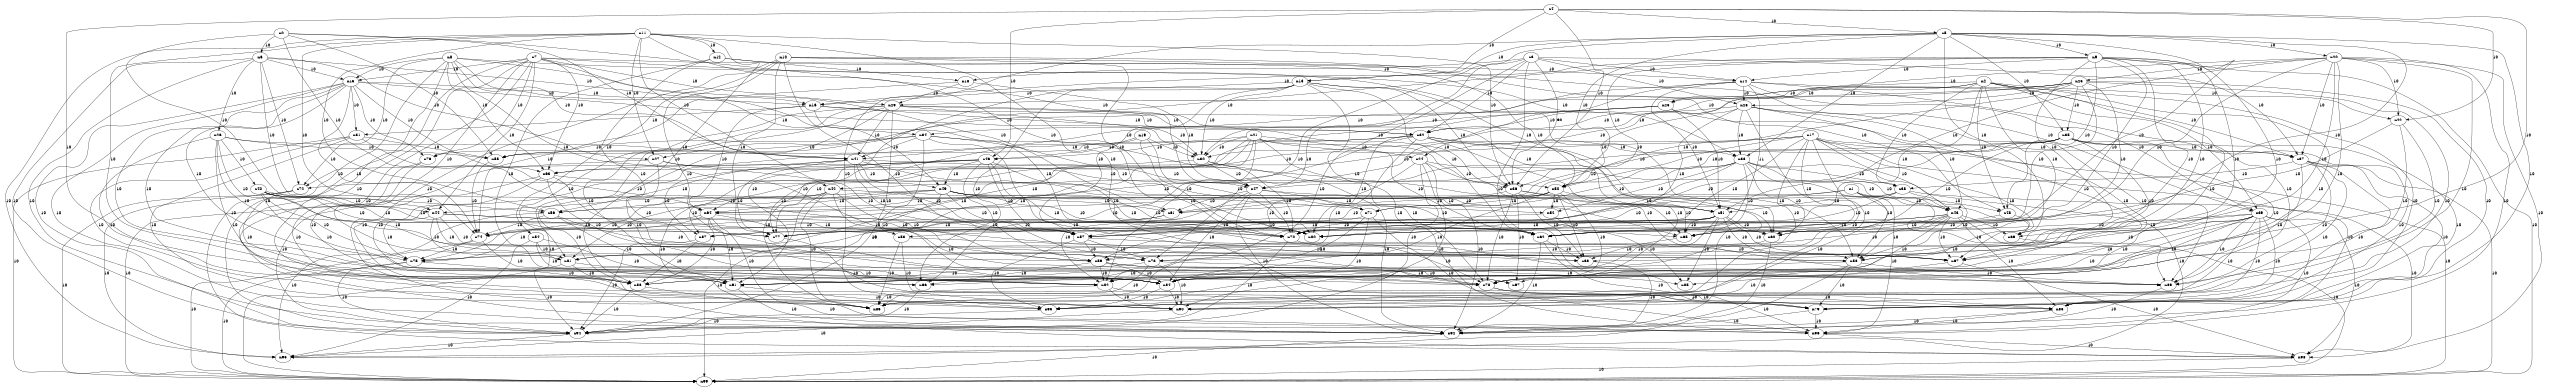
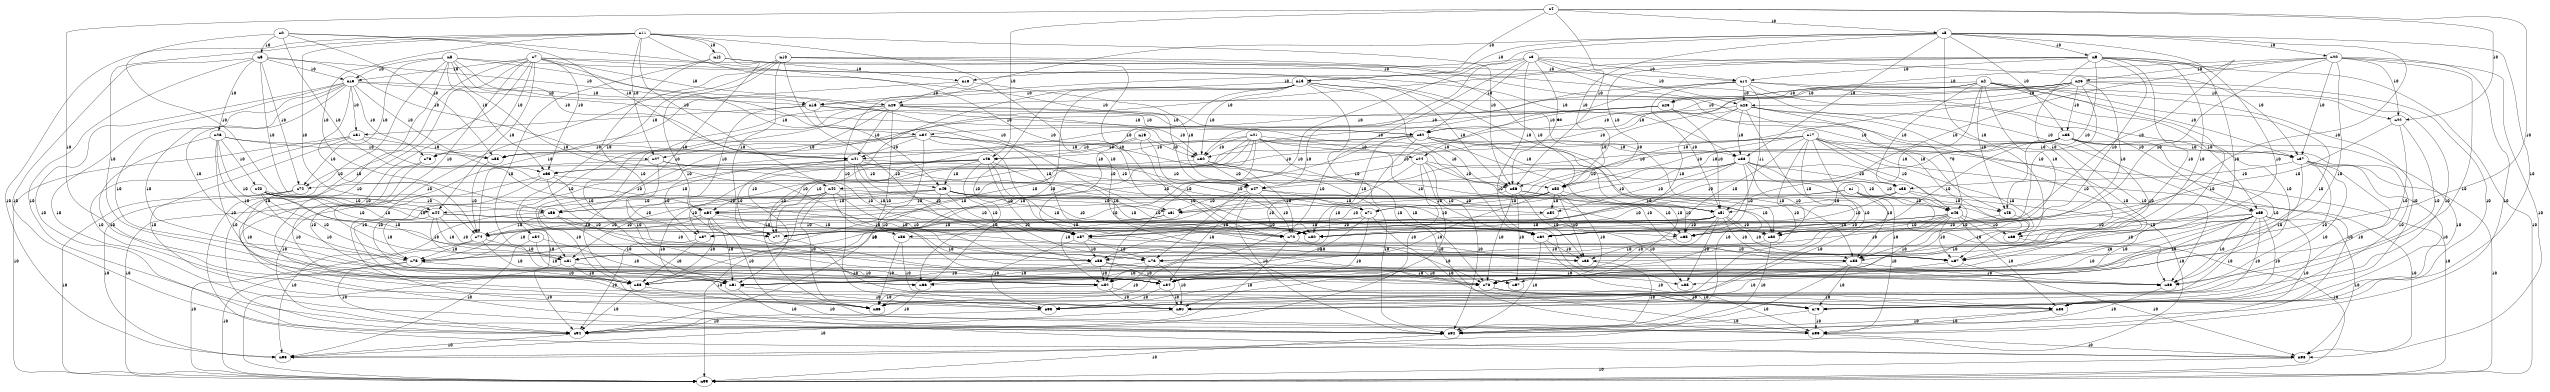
edge "n28" -> "n43": label "10" -> "70"
edge "n13" -> "n88": added, label "10"
edge "n20" -> "n58": now "n3" -> "n58"
edge "n54" -> "n81": now "n74" -> "n81"
